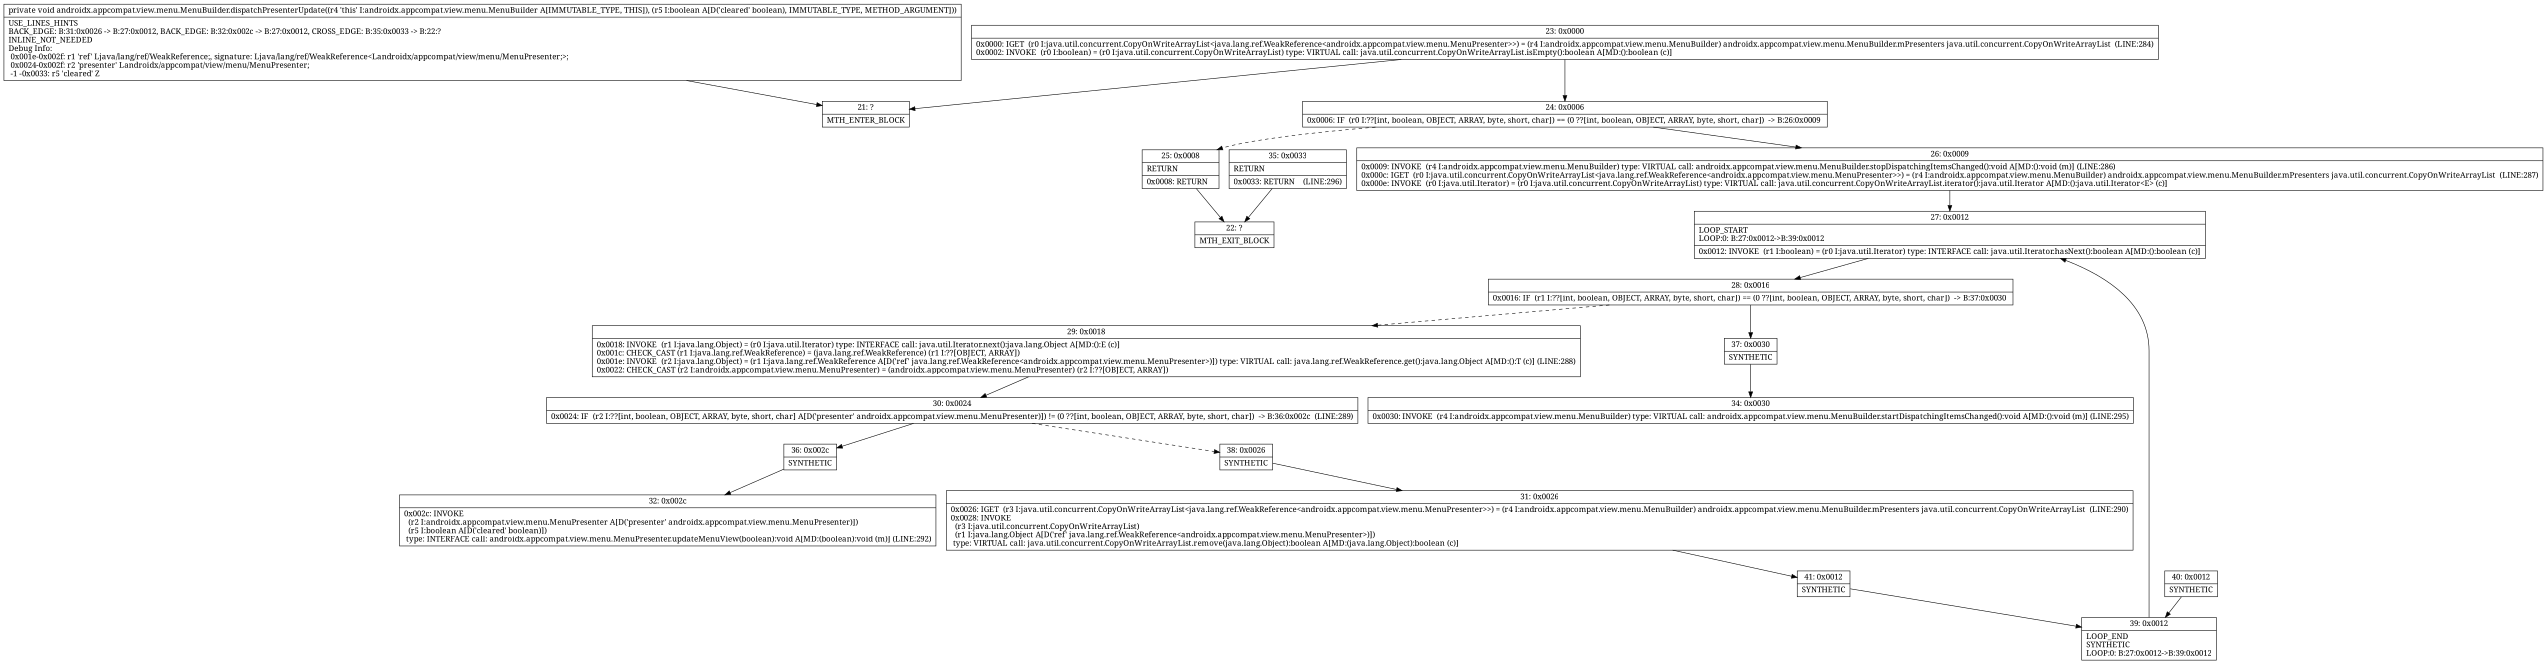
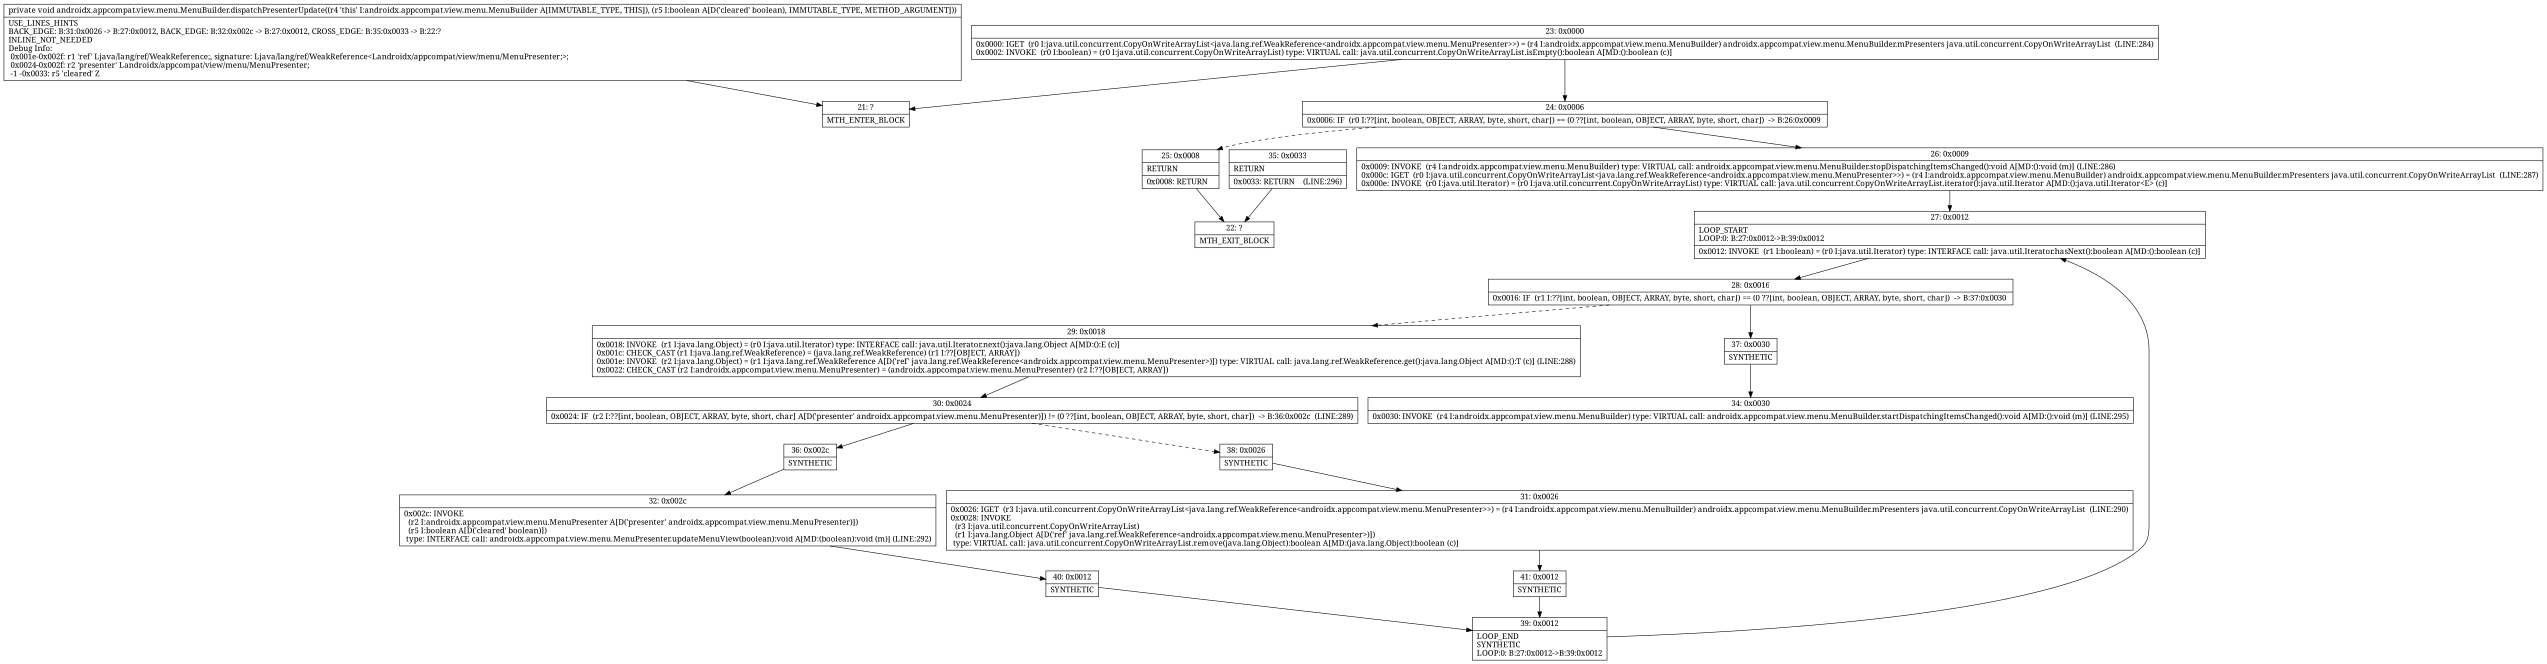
edge "32: 0x002c" -> "40: 0x0012": added
